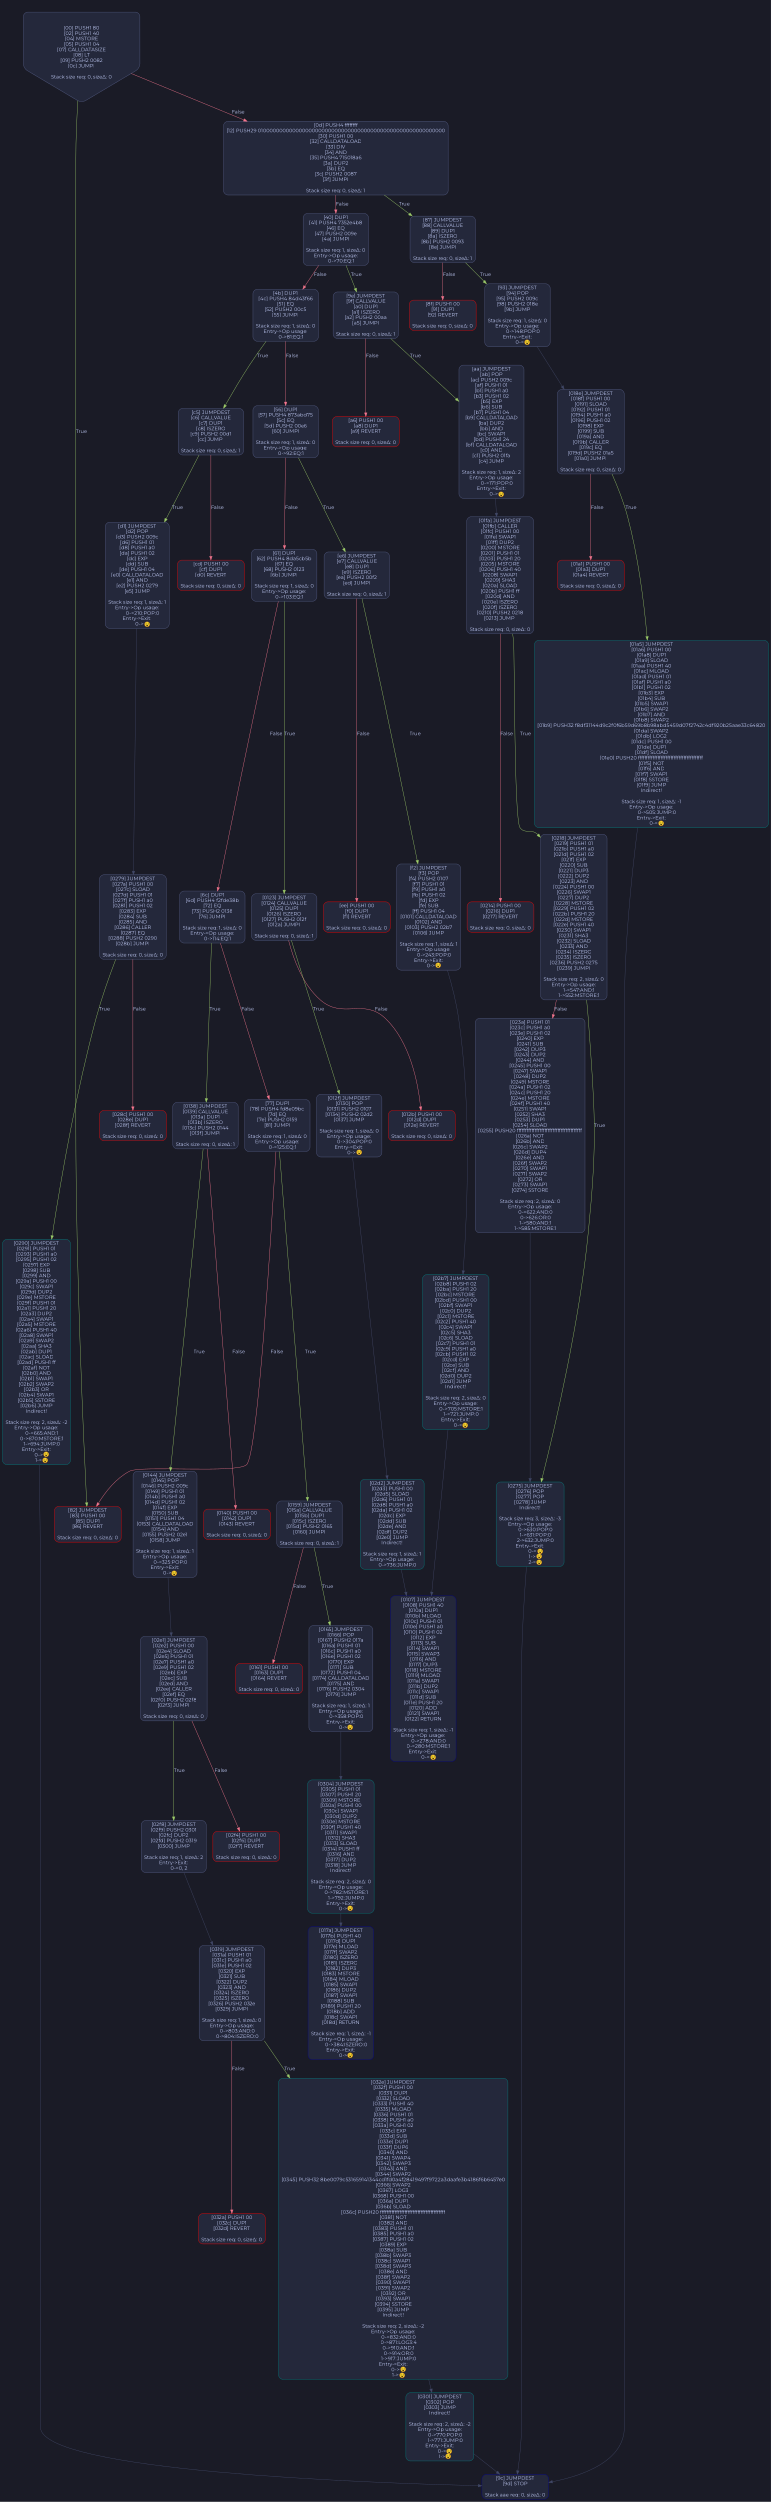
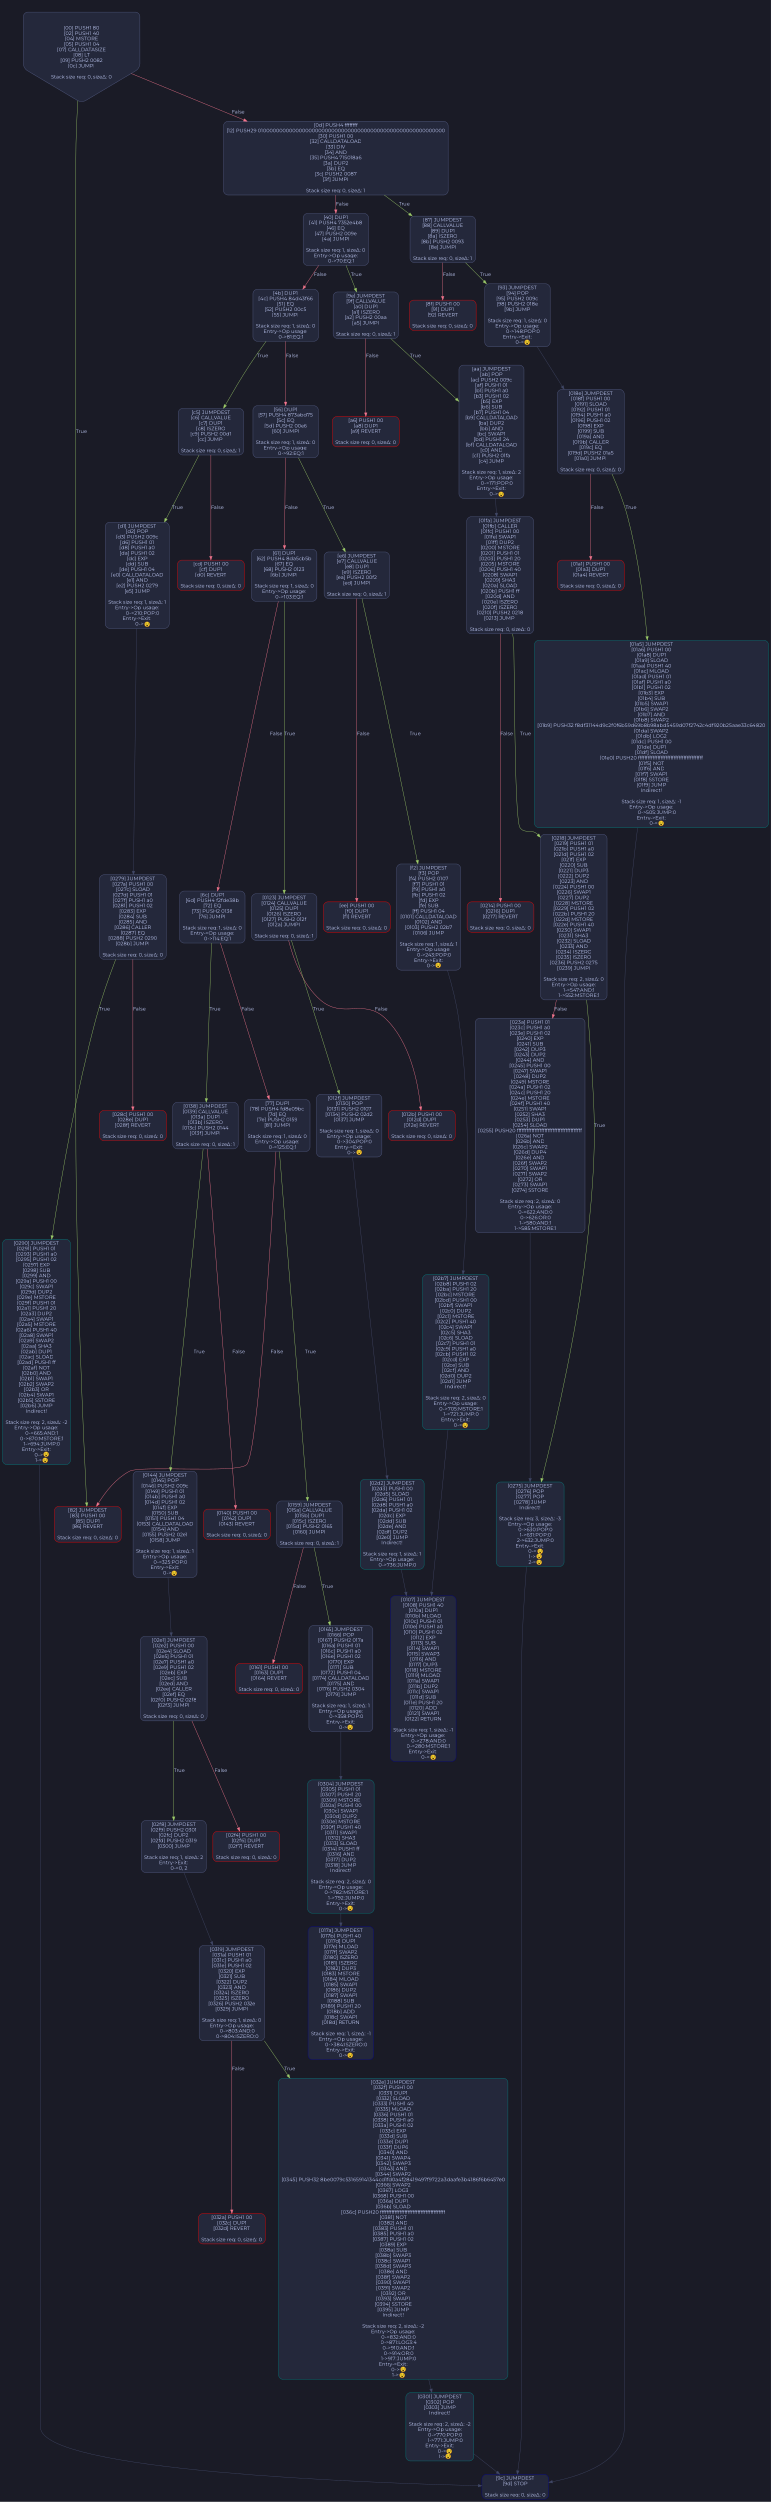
node "[9c] JUMPDEST [9d] STOP Stack aae req: 0, sizeΔ: 0": label "[9c] JUMPDEST [9d] STOP Stack aae req: 0, sizeΔ: 0" -> "[9c] JUMPDEST [9d] STOP Stack size req: 0, sizeΔ: 0"
